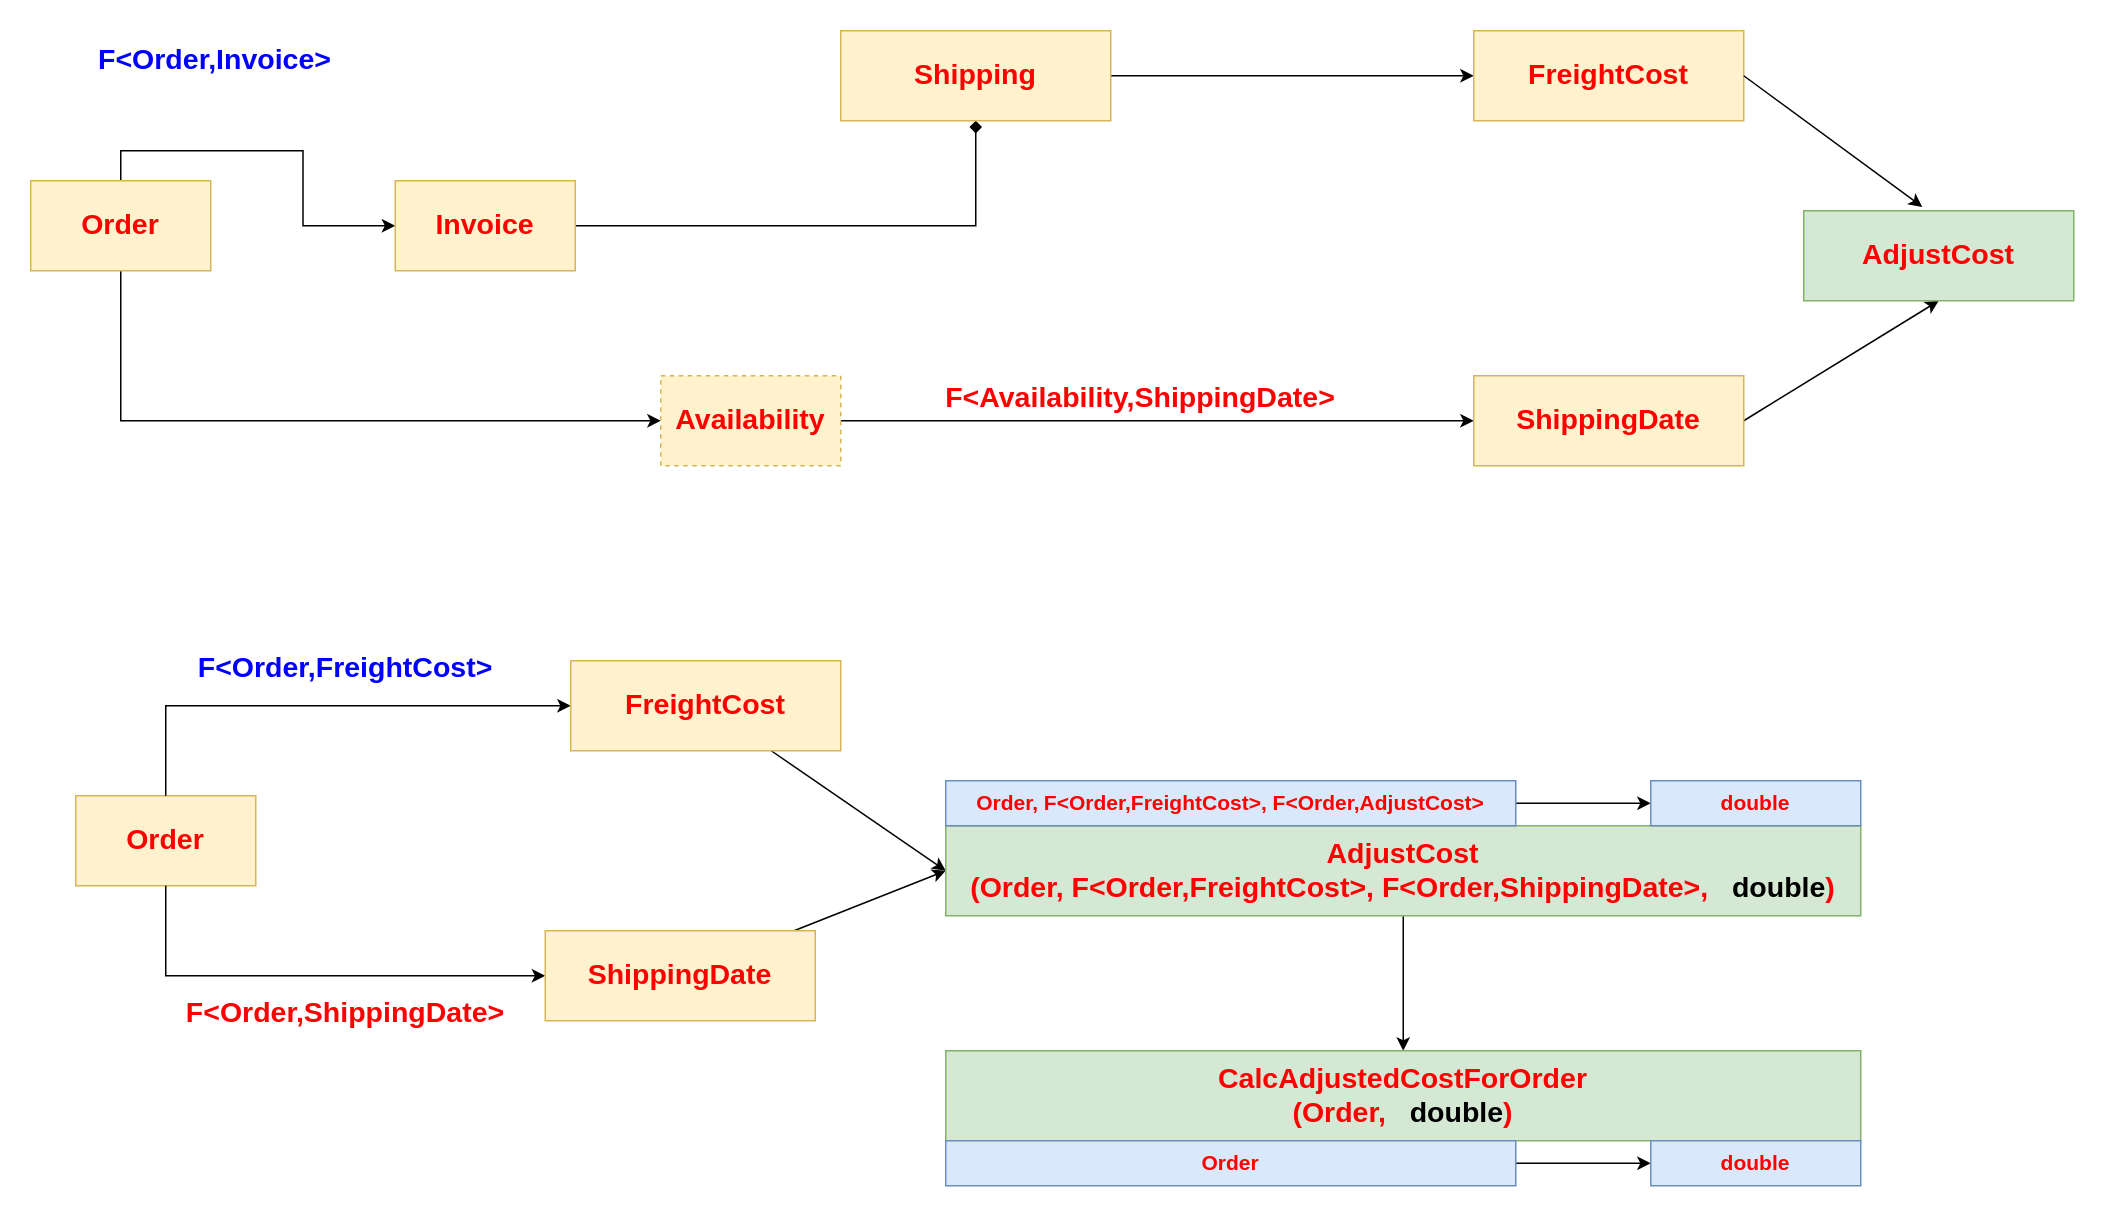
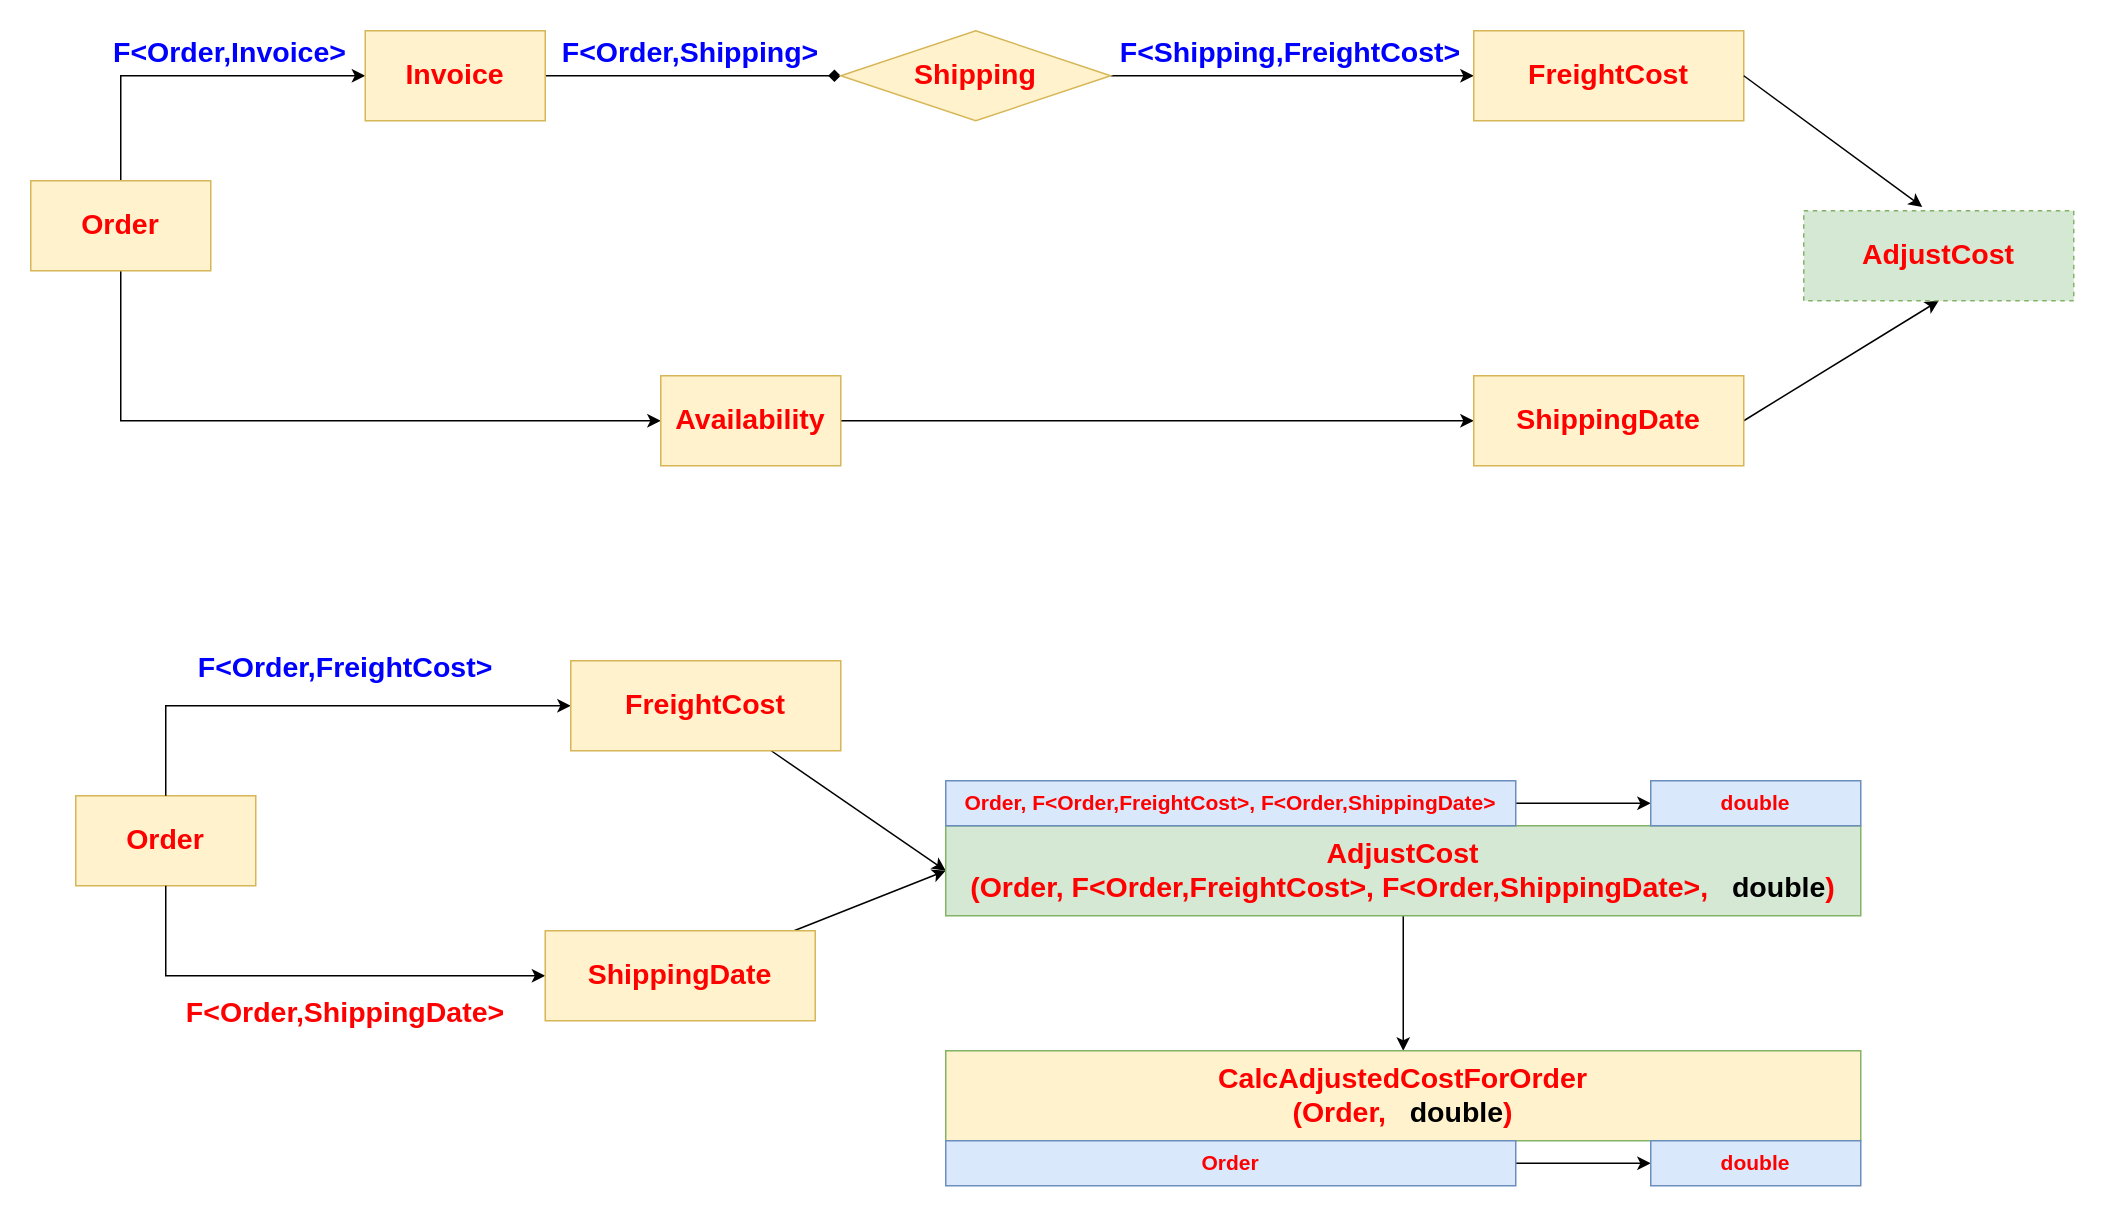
node "F<Order,Shipping>": added
node "F<Shipping,FreightCost>": added
node "F<Order,Invoice>": moved (215, 61) -> (230, 53)
node "Shipping": shape rectangle -> diamond
node "Invoice": moved (485, 226) -> (455, 76)
node "AdjustCost": style solid -> dashed
node "F<Availability,ShippingDate>": removed
node "Availability": style dashed -> solid
node "Order, F<Order,FreightCost>, F<Order,AdjustCost>": label "Order, F<Order,FreightCost>, F<Order,AdjustCost>" -> "Order, F<Order,FreightCost>, F<Order,ShippingDate>"
node "CalcAdjustedCostForOrder (Order, double)": fillcolor #d5e8d4 -> #fff2cc
